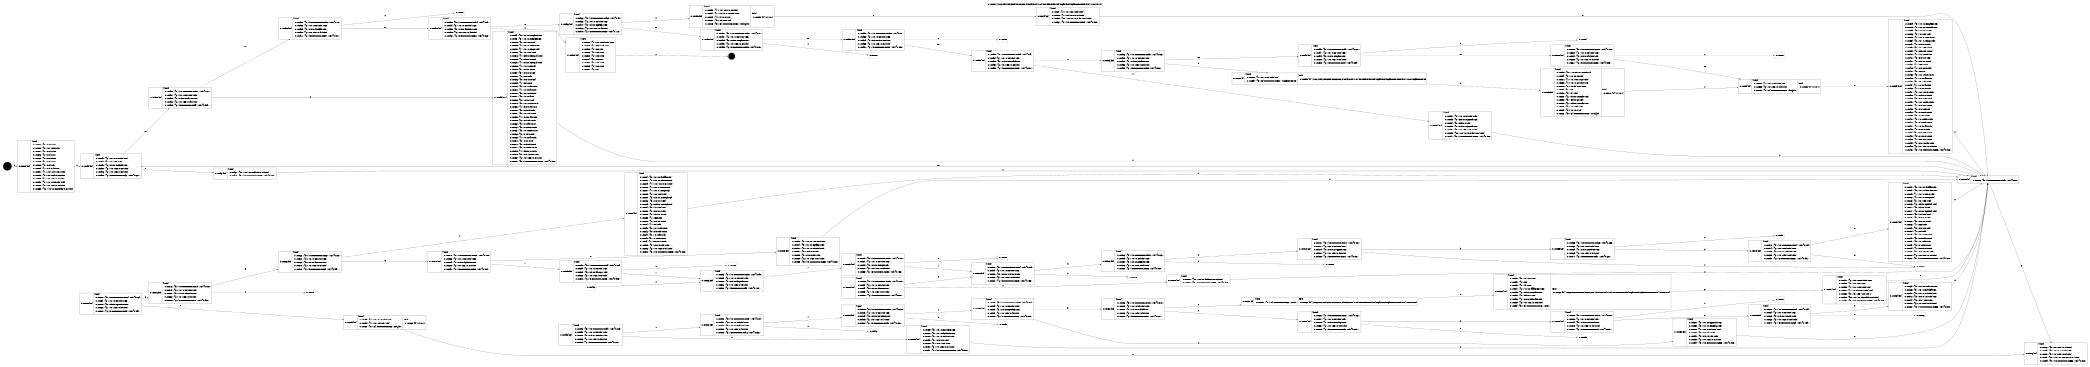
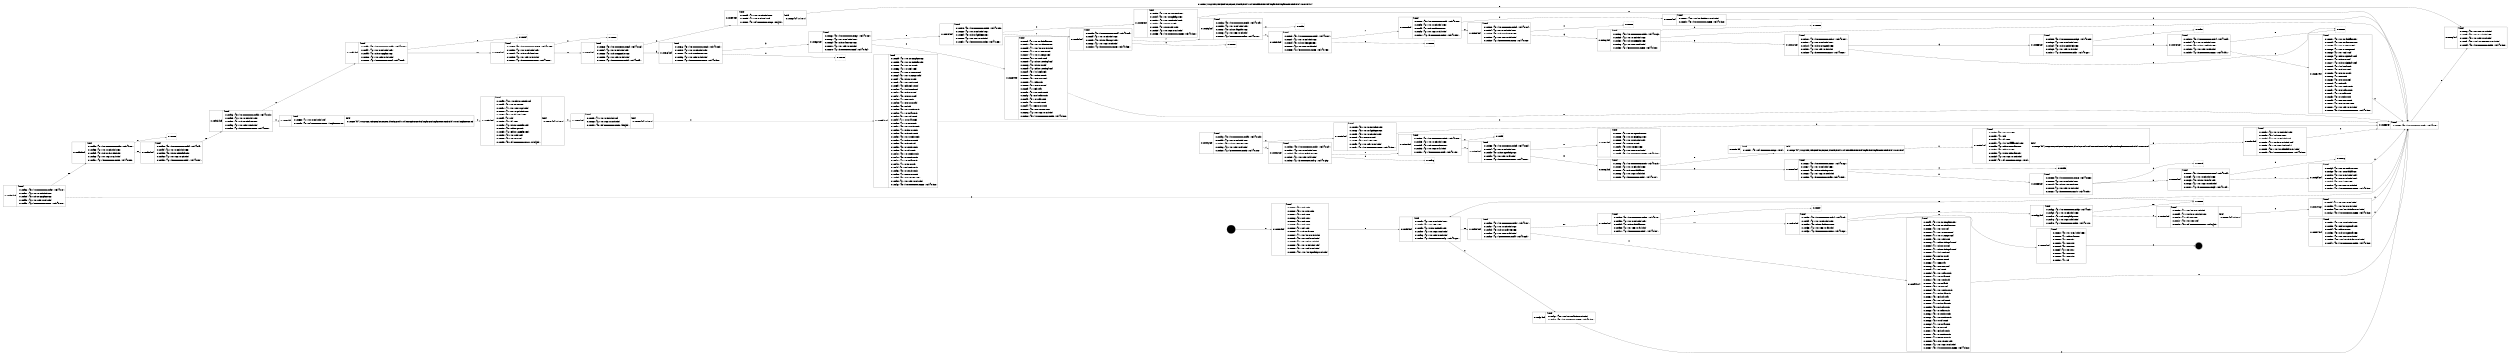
edge "0x401966 [28]" -> "0x401982 [28]": now "0x401966 [28]" -> "0x402335"
edge "0x401a0e [28]" -> "0x401eca [15]": now "0x401a0e [28]" -> "0x401a2a [28]"
edge "0x4019ba [28]" -> "0x401dd7 [34]": removed, label "1"
edge "0x401ad2 [28]" -> "0x401b0a [28]": now "0x401ad2 [28]" -> "0x401aee [28]"
edge "0x401fc5" -> "0x401ab6 [28]": reversed
edge "0x401c80 [30]" -> "0x4023e8 [5]": now "0x401b26 [28]" -> "0x4023e8 [5]"
